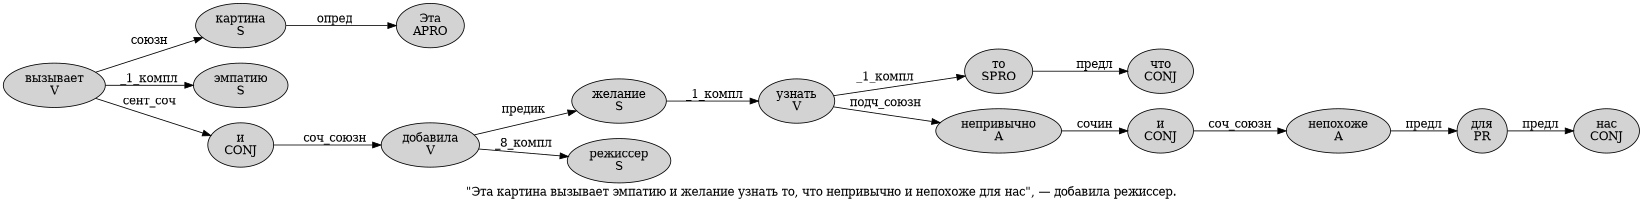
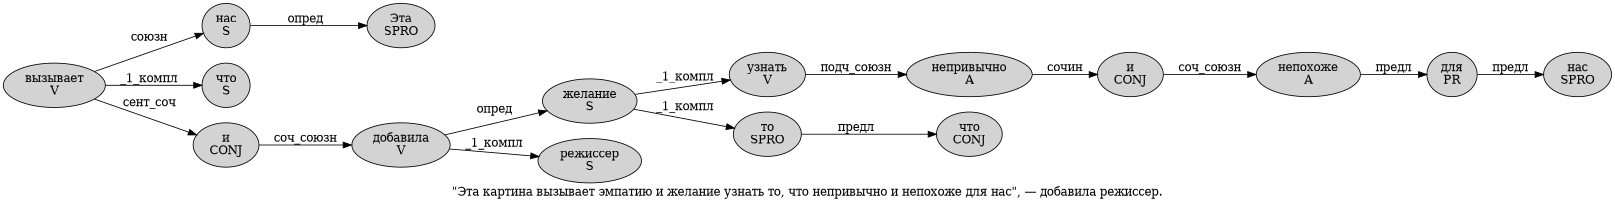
node "картина S": label "картина S" -> "нас S"
node "Эта APRO": label "Эта APRO" -> "Эта SPRO"
node "эмпатию S": label "эмпатию S" -> "что S"
edge "узнать V" -> "то SPRO": now "желание S" -> "то SPRO"
edge "добавила V" -> "желание S": label "предик" -> "опред"
node "нас CONJ": label "нас CONJ" -> "нас SPRO"
edge "добавила V" -> "режиссер S": label "_8_компл" -> "_1_компл"
